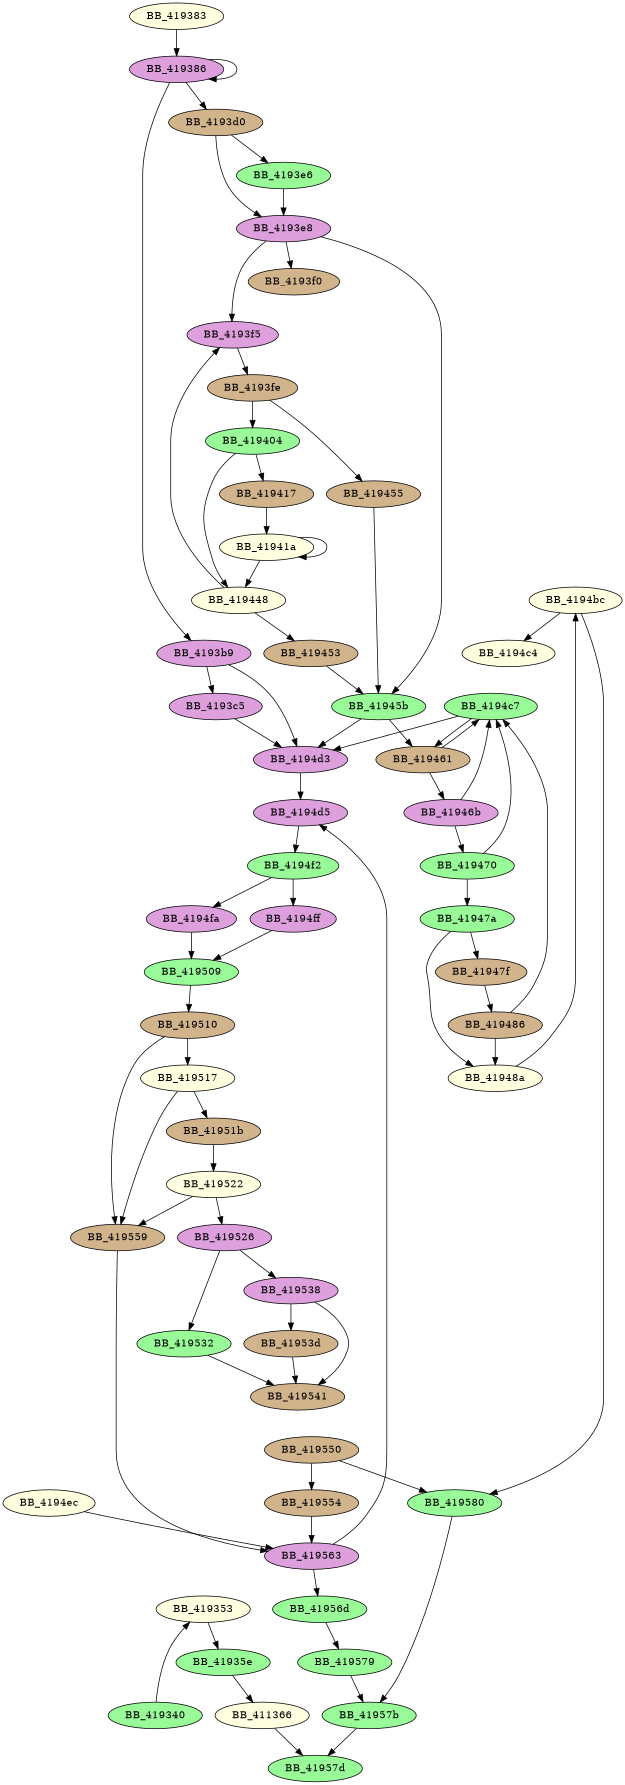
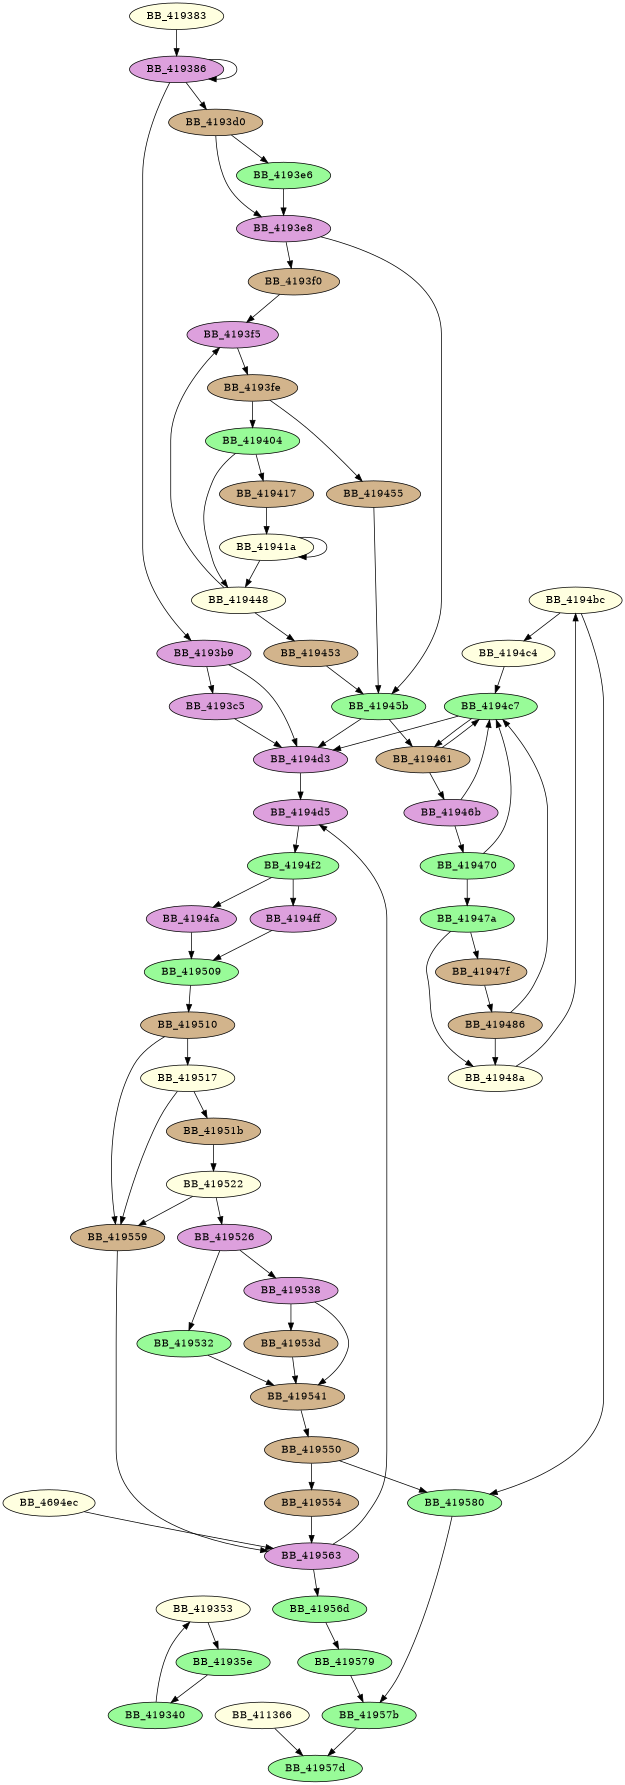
edge "BB_4193e8" -> "BB_4193f5": now "BB_4193f0" -> "BB_4193f5"
edge "BB_4194c4" -> "BB_4194c7": added
edge "BB_419541" -> "BB_419550": added
node "BB_4194ec": label "BB_4194ec" -> "BB_4694ec"
edge "BB_41935e" -> "BB_411366": now "BB_41935e" -> "BB_419340"
